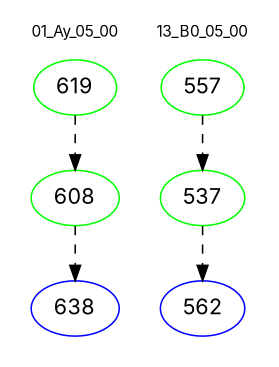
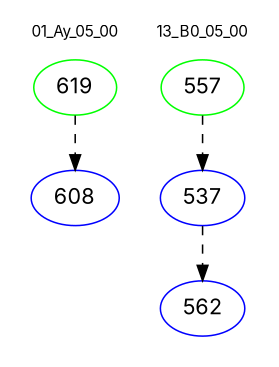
node "608": color green -> blue
node "537": color green -> blue
node "638": removed
